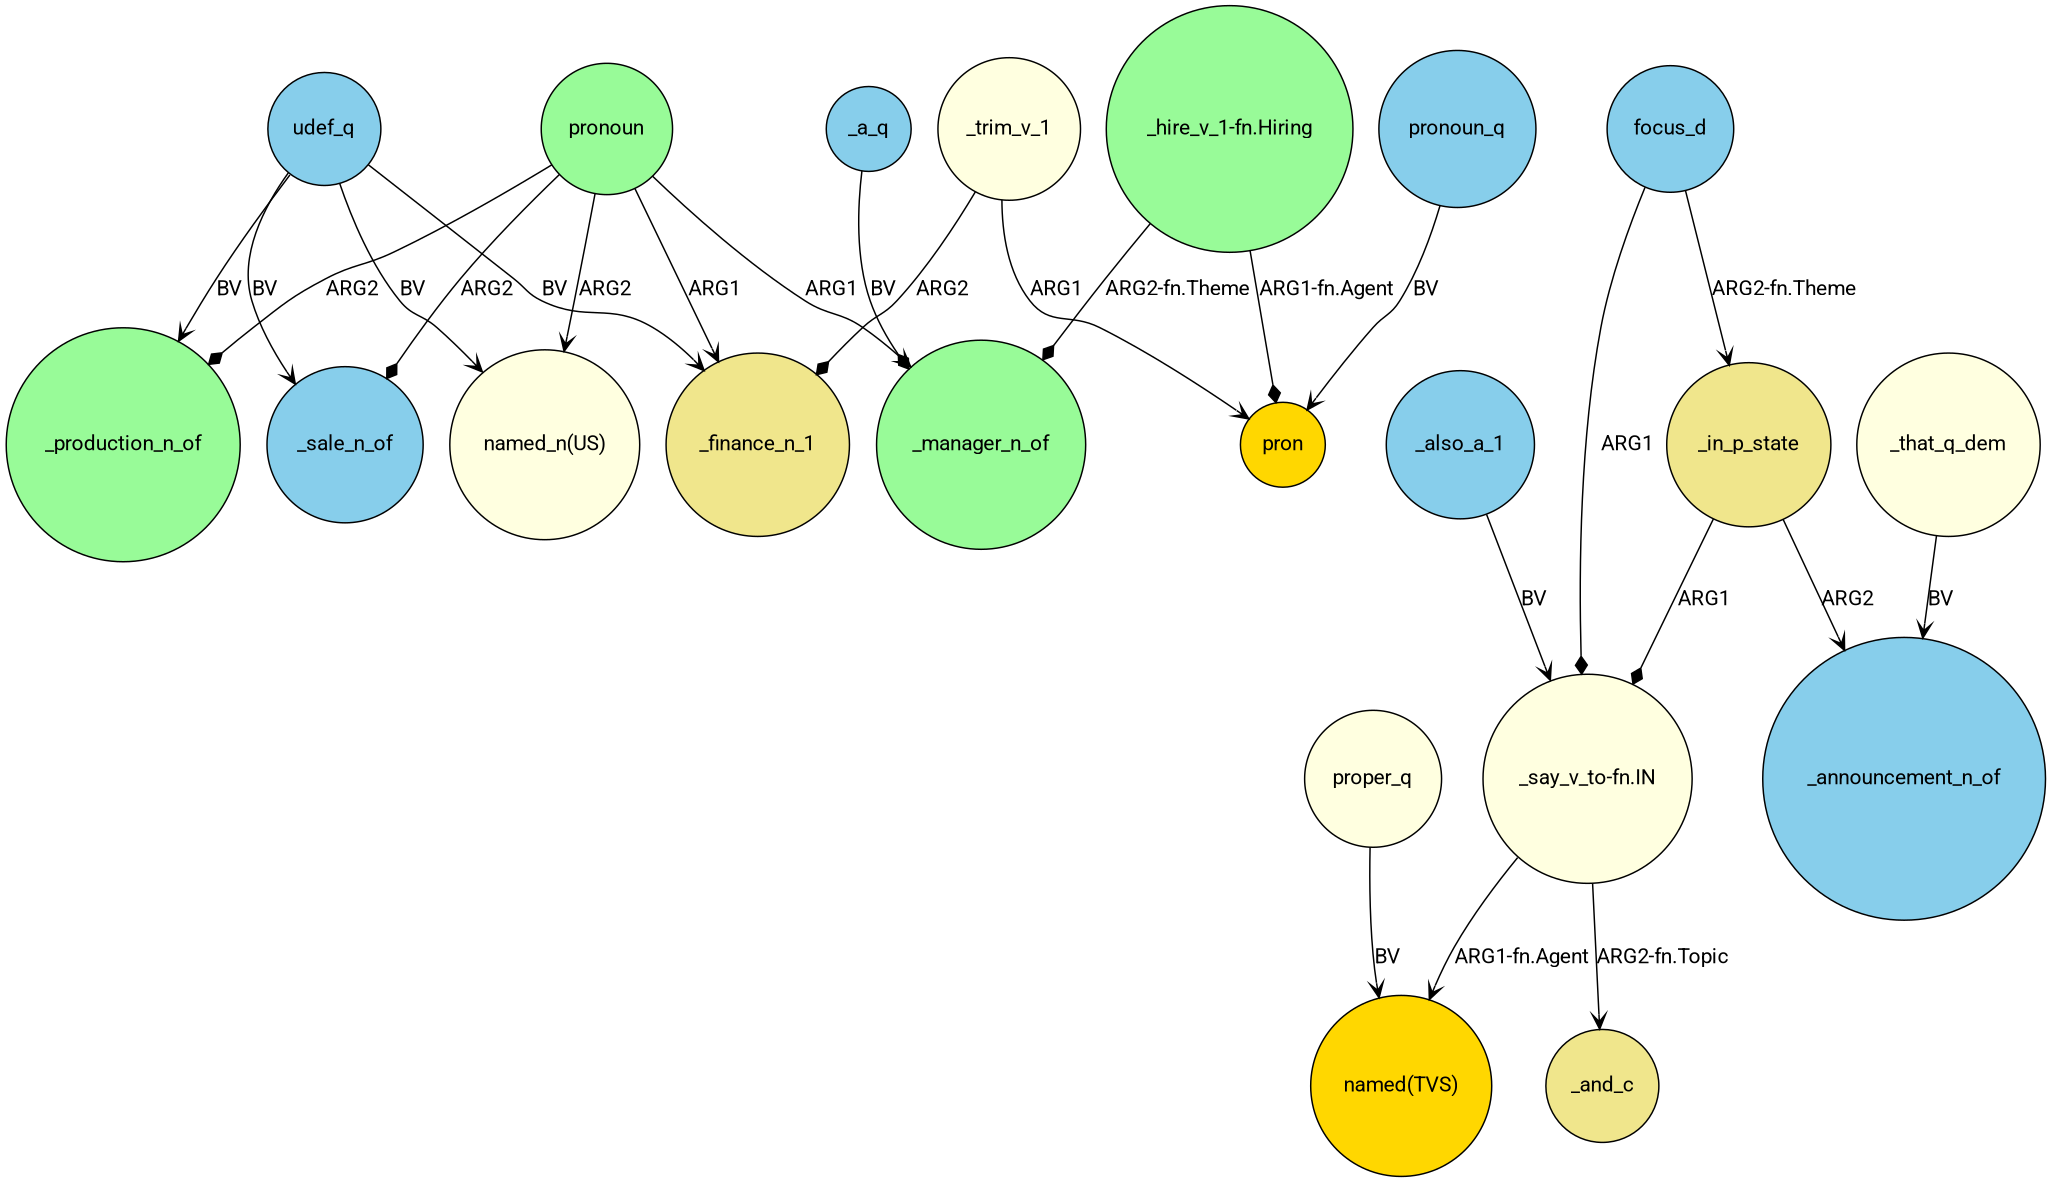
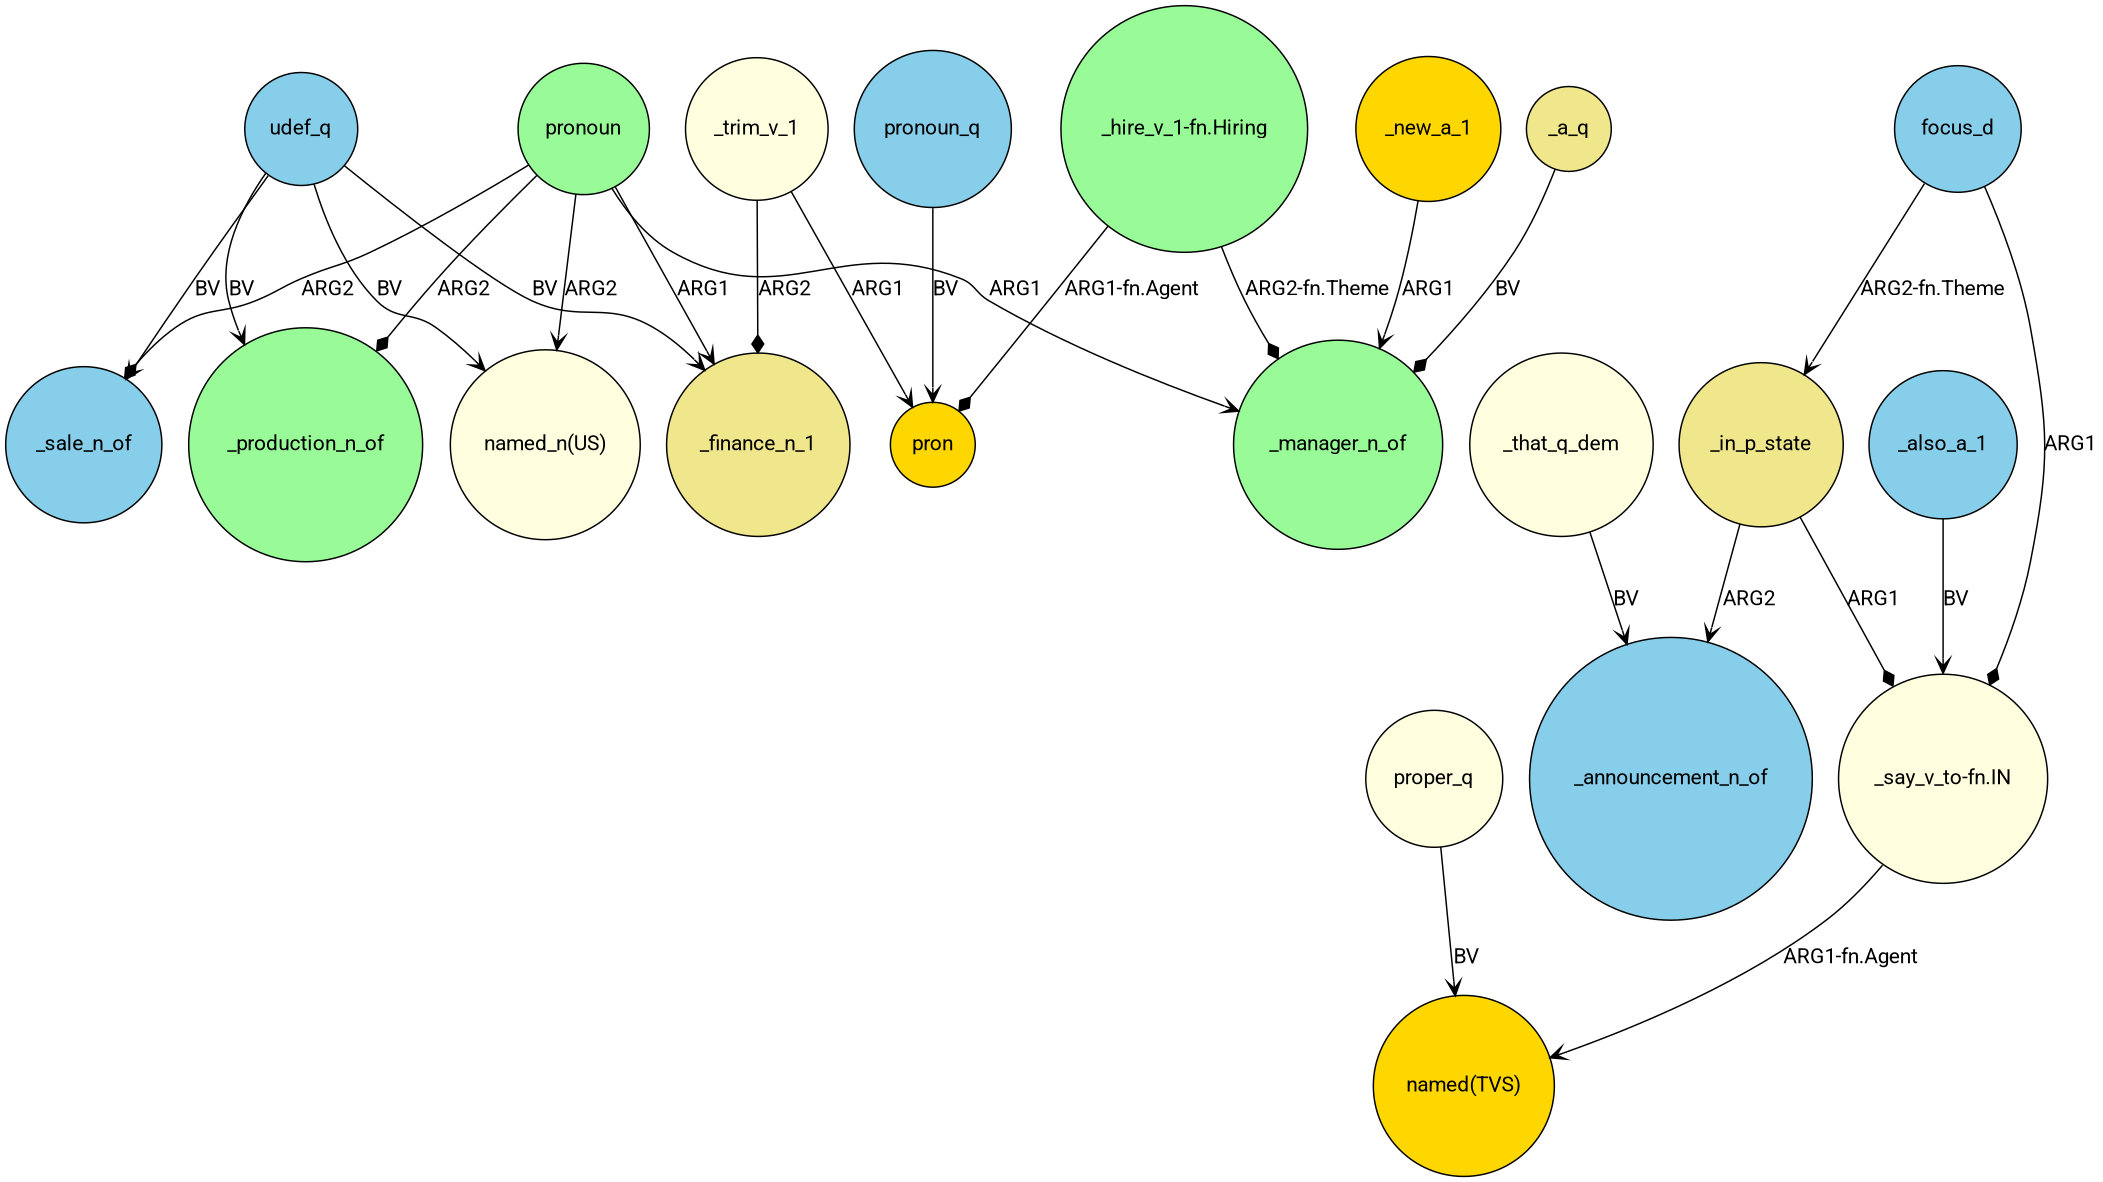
node "_a_q": fillcolor skyblue -> khaki
node "_new_a_1": added
node "_and_c": removed
